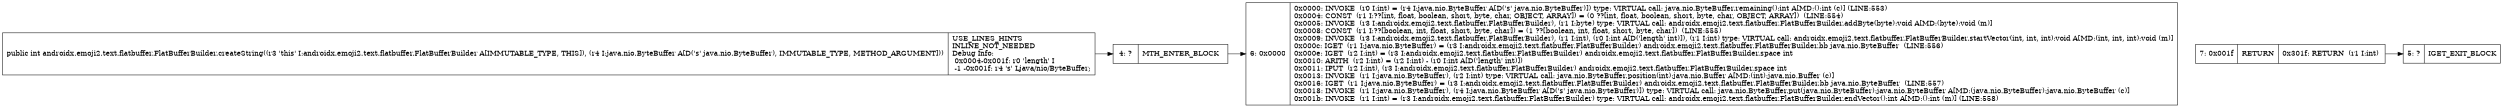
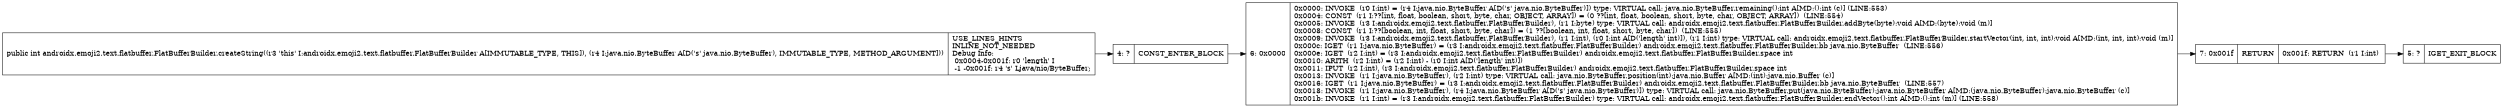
node "4: ?": text "MTH_ENTER_BLOCK" -> "CONST_ENTER_BLOCK"
edge "6: 0x0000" -> "7: 0x001f": added
node "7: 0x001f": text "0x301f: RETURN  (r1 I:int)" -> "0x001f: RETURN  (r1 I:int)"
